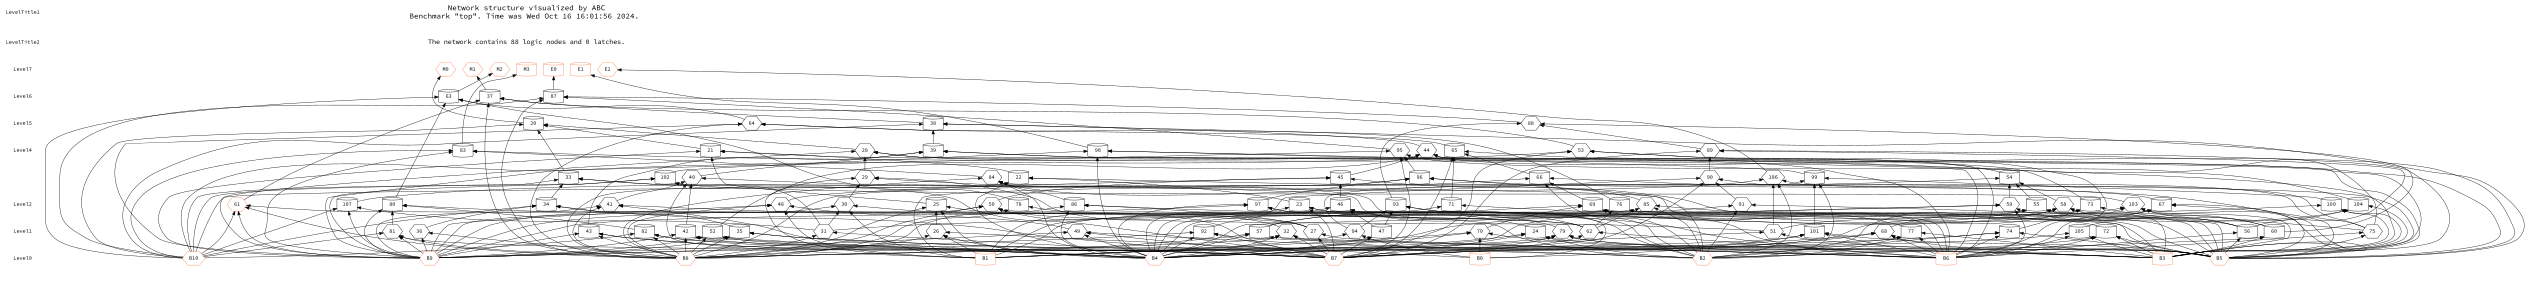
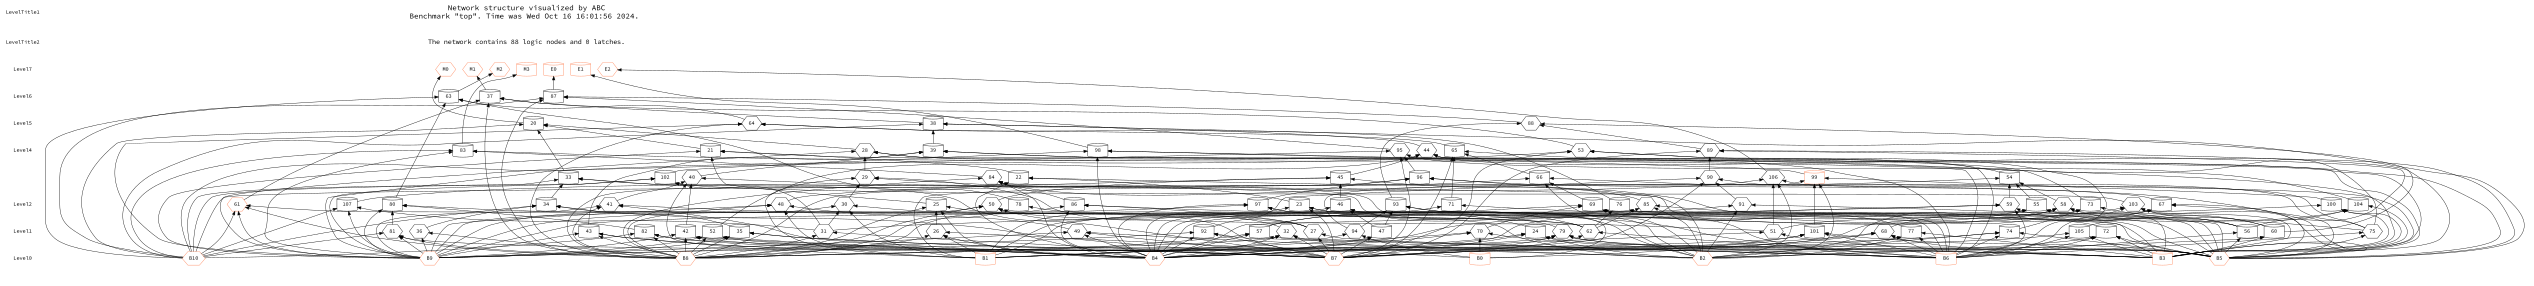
node "99": color black -> coral
